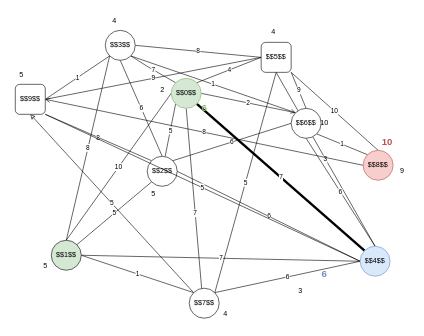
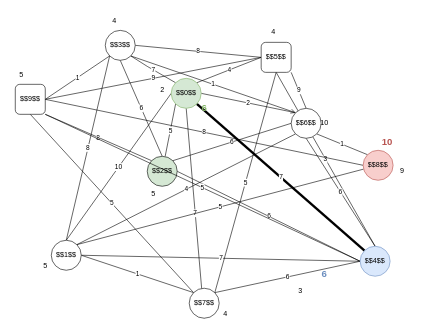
edge "$$8$$" -> "$$9$$": arrowhead open -> none
edge "$$5$$" -- "$$8$$": removed, label "10"
edge "$$7$$" -> "$$9$$": arrowhead classic -> none
node "$$2$$": fillcolor #ffffff -> #d5e8d4
edge "$$2$$" -- "$$1$$": now "$$8$$" -- "$$1$$"
edge "$$6$$" -- "$$1$$": added, label "4"
node "$$1$$": fillcolor #d5e8d4 -> #ffffff
